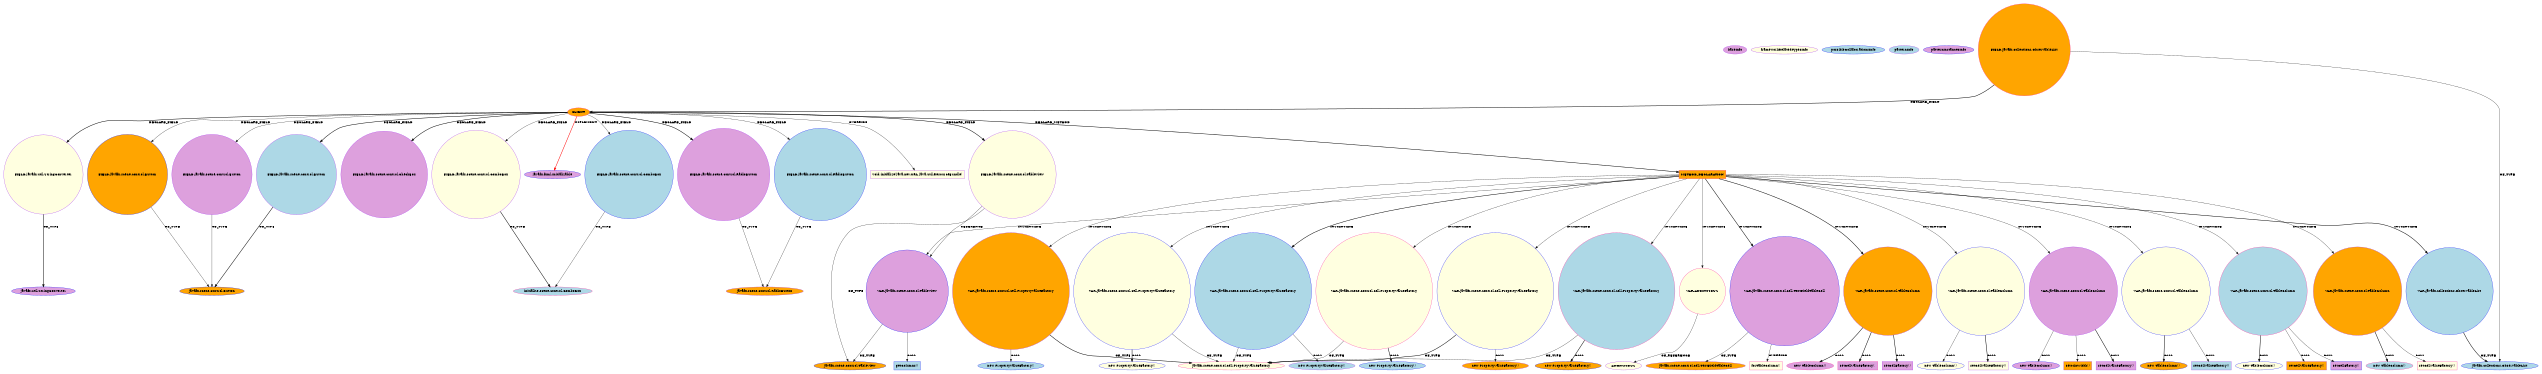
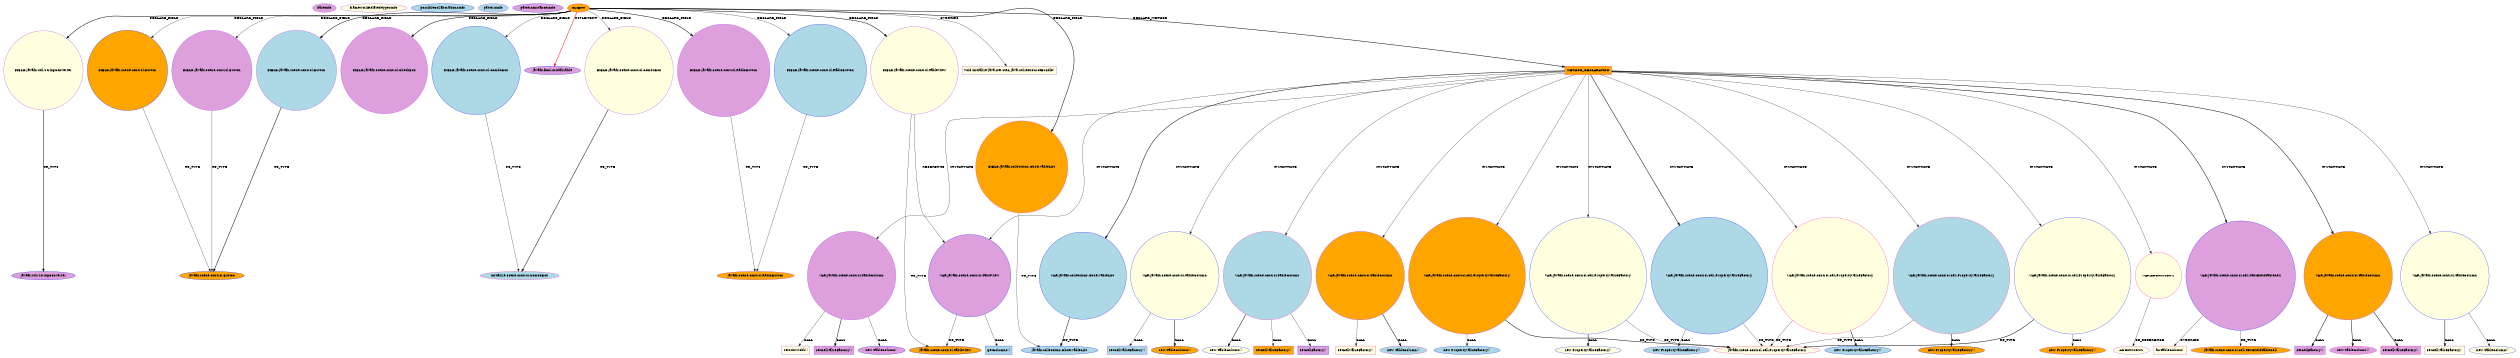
edge "FIELD:javafx.collections.ObservableList" -> "CLIENT": reversed
node "setMinWidth()": fillcolor orange -> lightyellow
